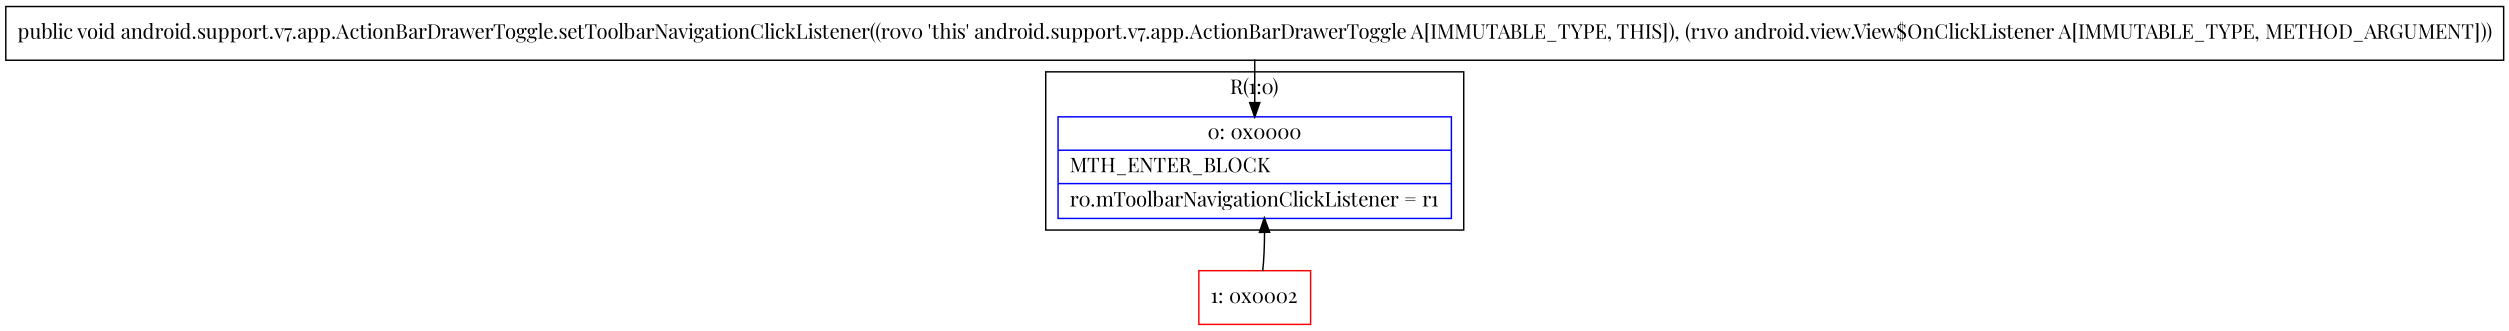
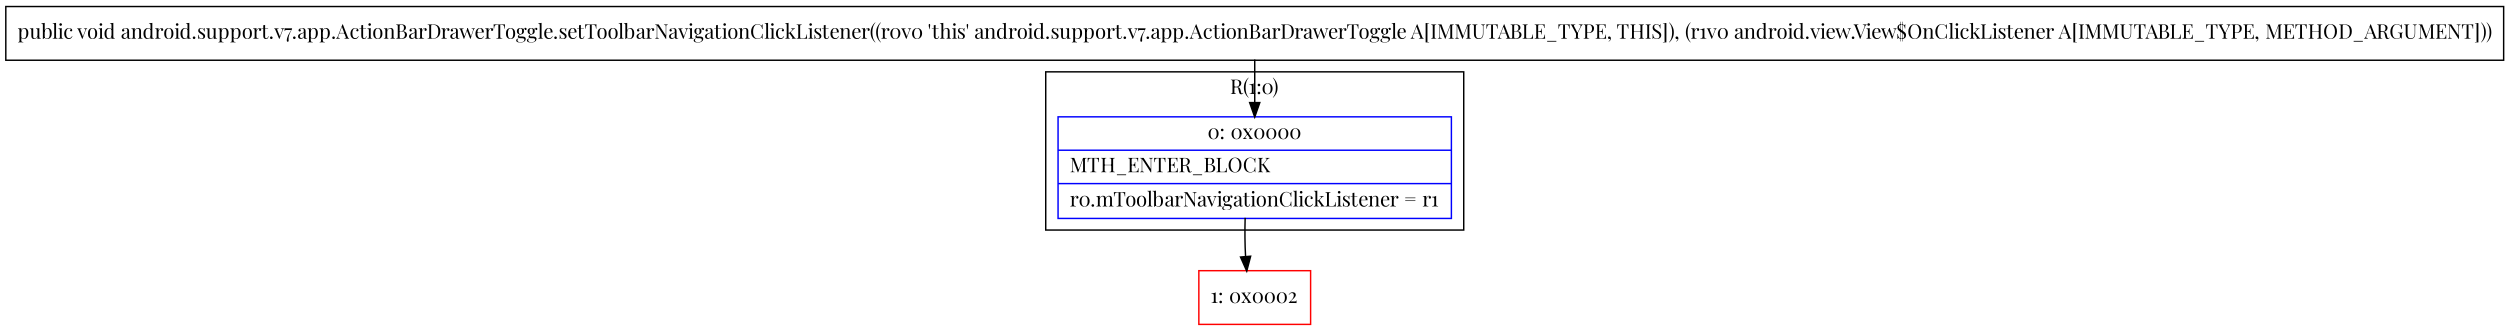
edge "1: 0x0002" -> "0: 0x0000": reversed
